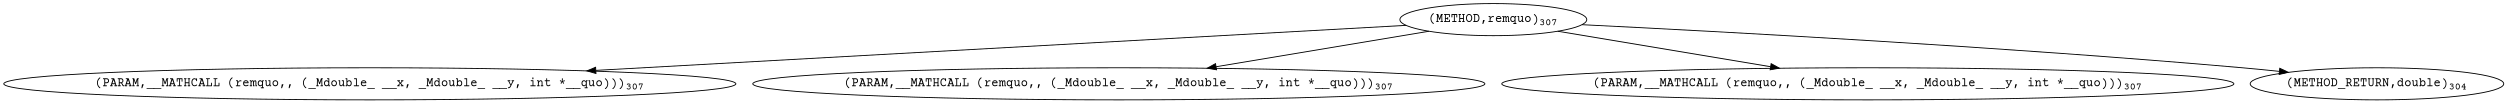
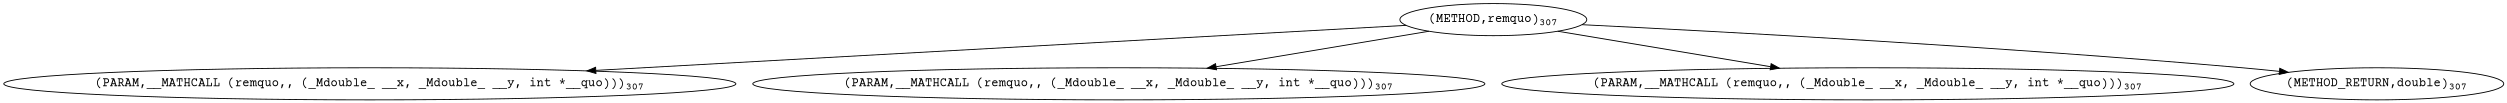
node "(METHOD_RETURN,double)": text "304" -> "307"
